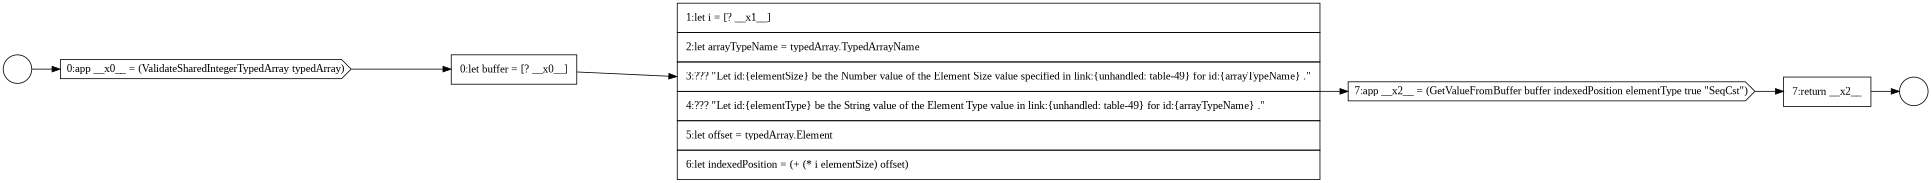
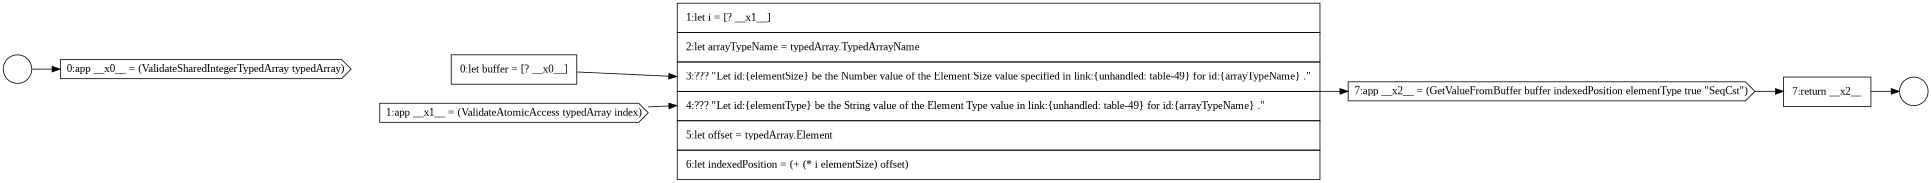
edge "0:app __x0__ = (ValidateSharedIntegerTypedArray typedArray)" -> "0:let buffer = [? __x0__]": removed
node "1:app __x1__ = (ValidateAtomicAccess typedArray index)": added
